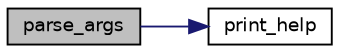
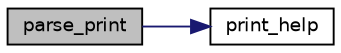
node "parse_args": label "parse_args" -> "parse_print"
